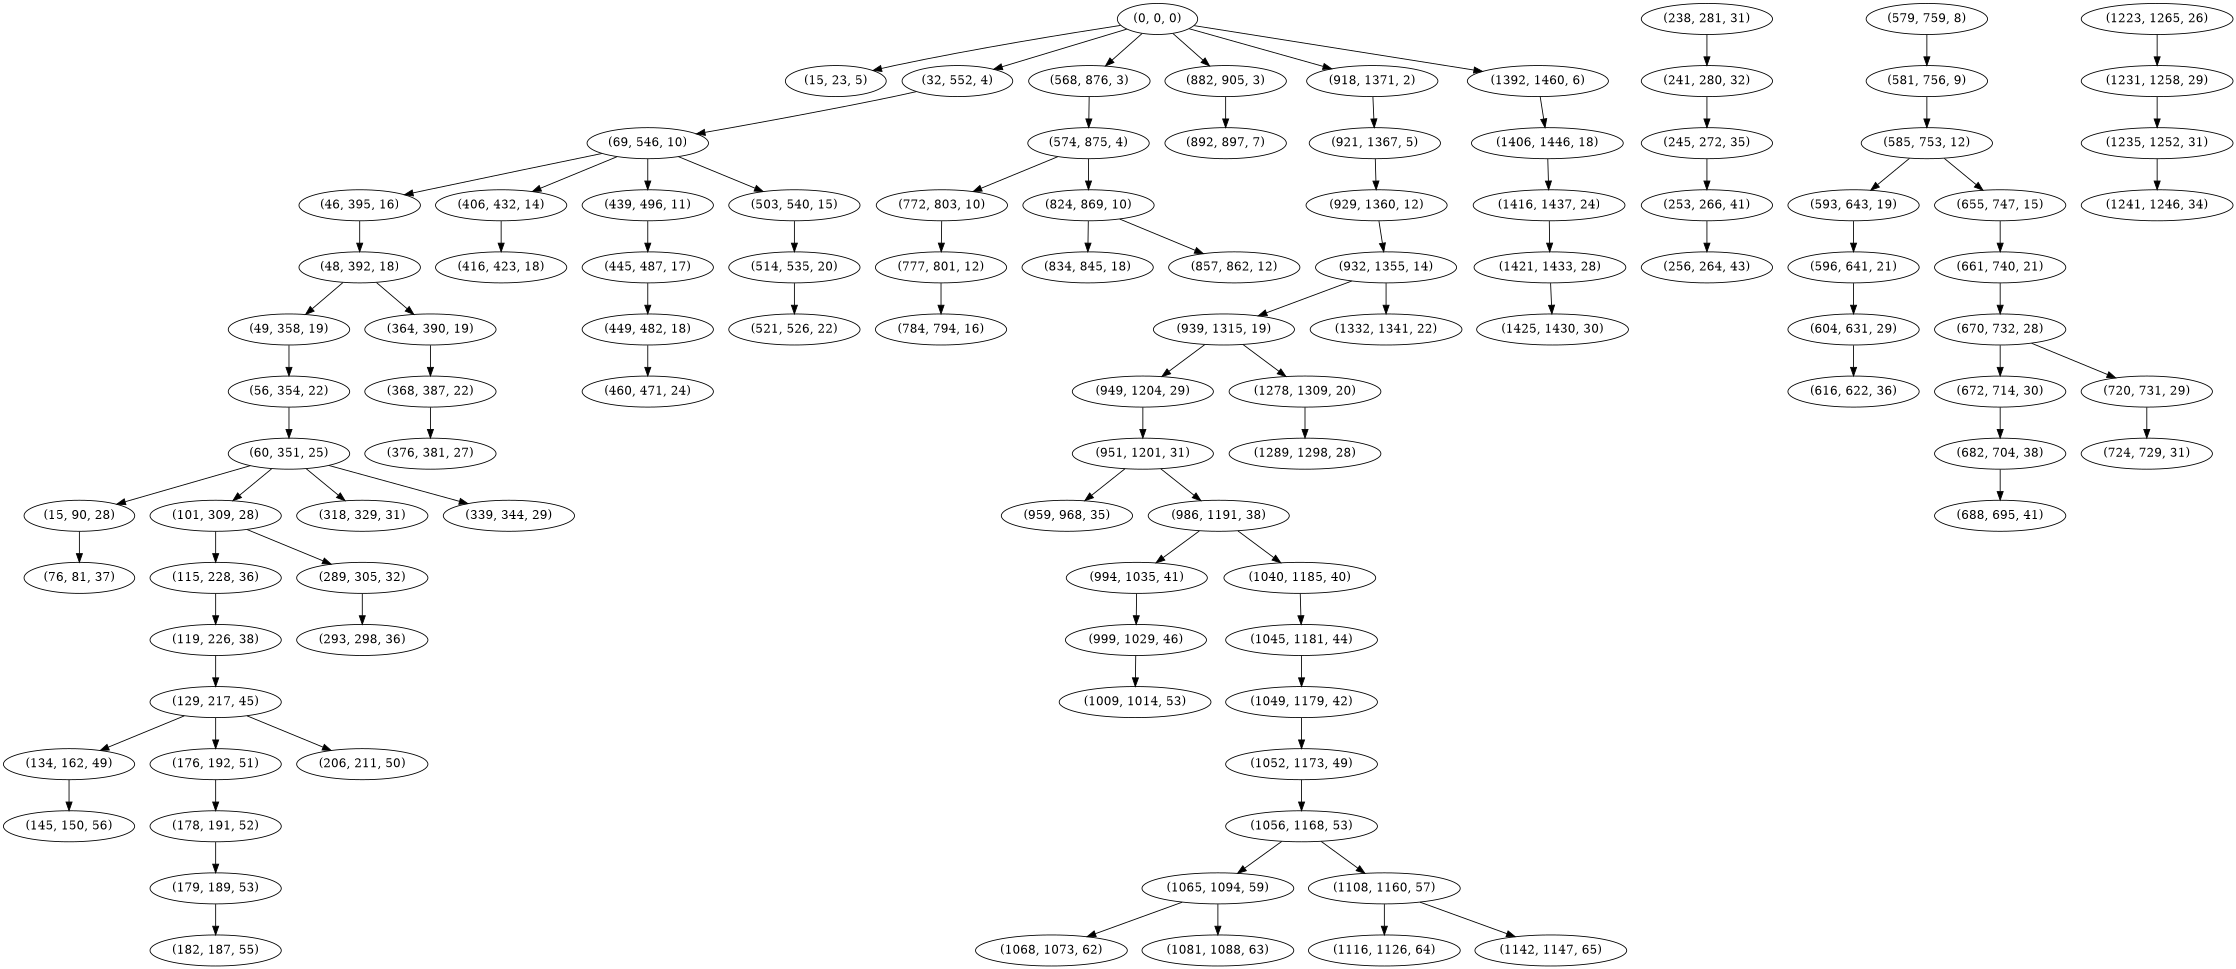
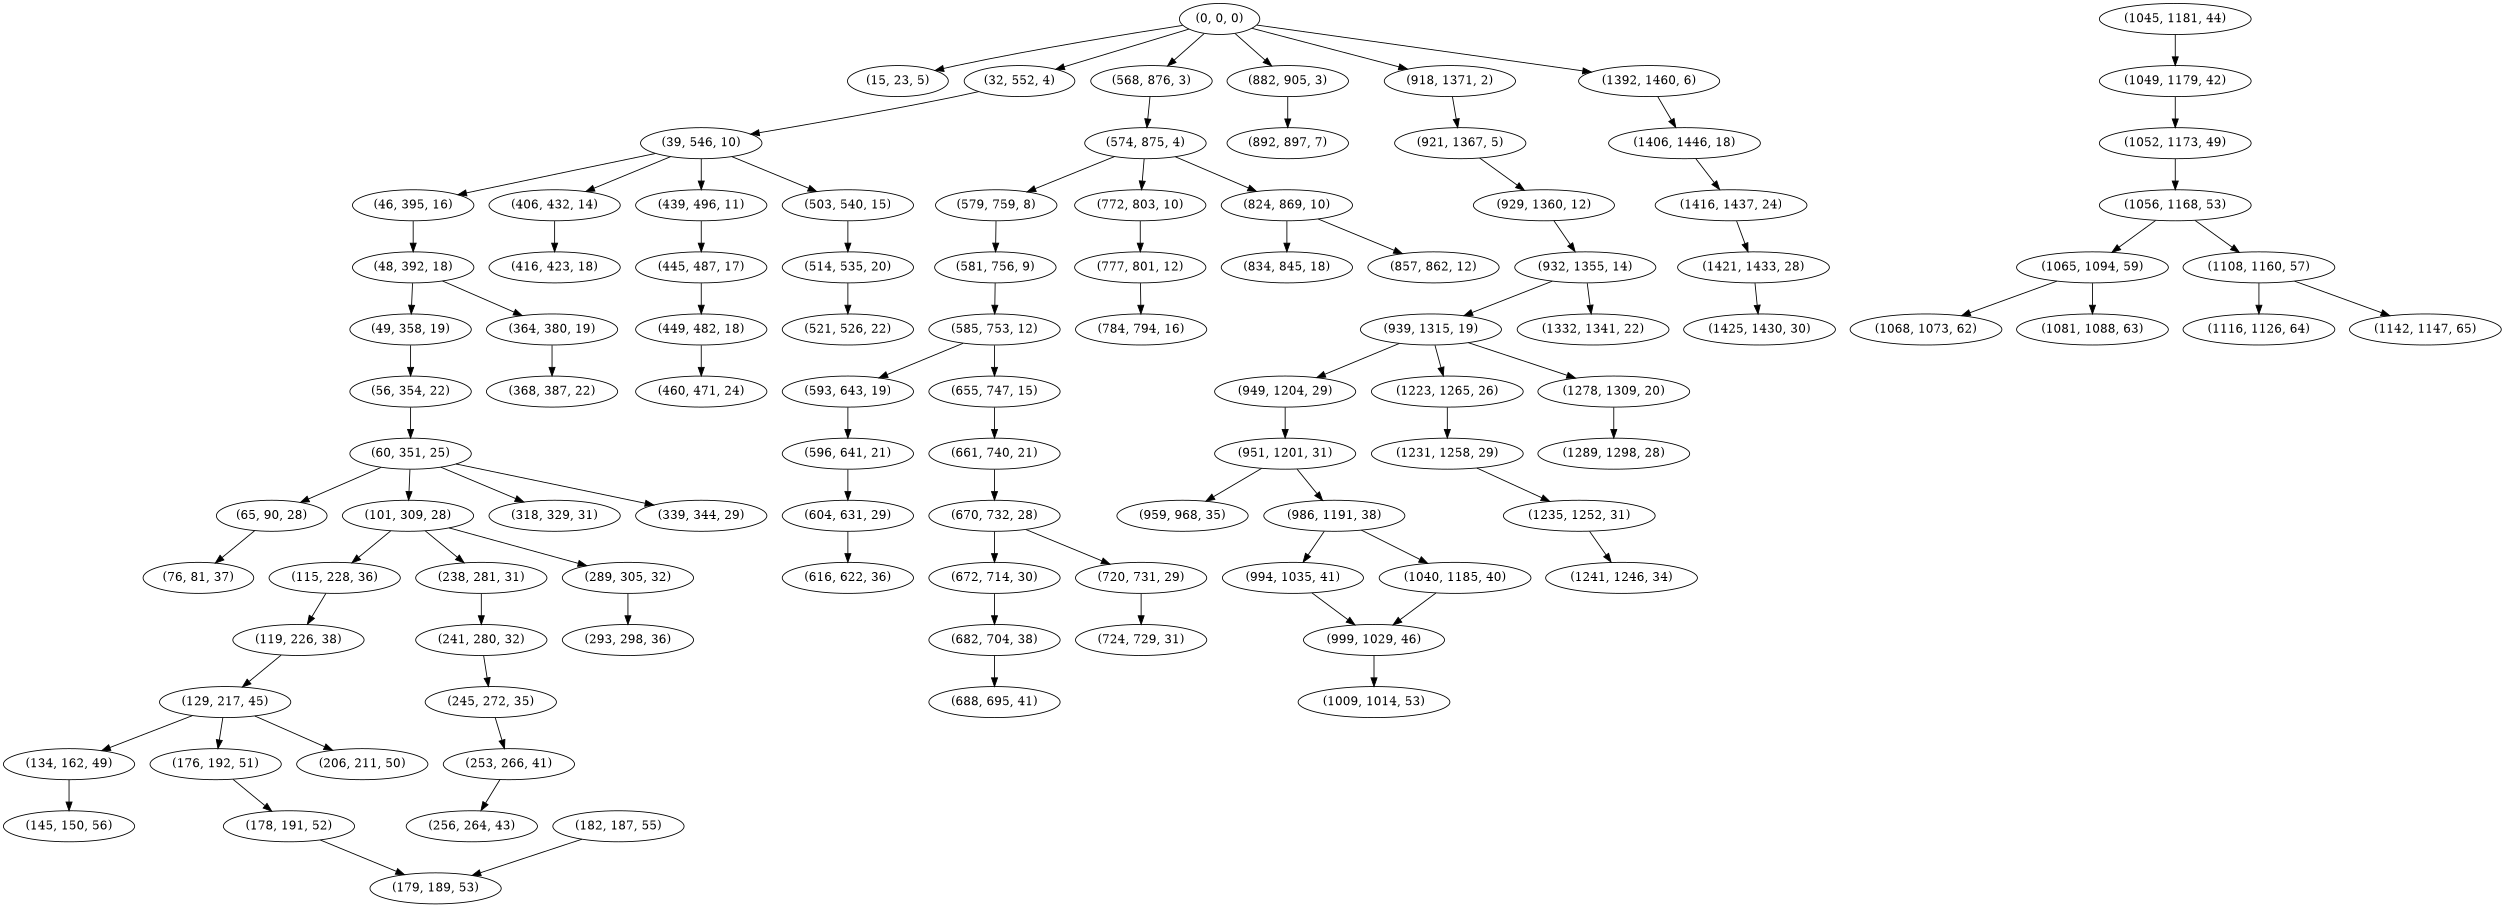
node "(69, 546, 10)": label "(69, 546, 10)" -> "(39, 546, 10)"
edge "(574, 875, 4)" -> "(579, 759, 8)": added
node "(364, 390, 19)": label "(364, 390, 19)" -> "(364, 380, 19)"
edge "(939, 1315, 19)" -> "(1223, 1265, 26)": added
node "(376, 381, 27)": removed
node "(15, 90, 28)": label "(15, 90, 28)" -> "(65, 90, 28)"
edge "(101, 309, 28)" -> "(238, 281, 31)": added
edge "(1040, 1185, 40)" -> "(1045, 1181, 44)": now "(1040, 1185, 40)" -> "(999, 1029, 46)"
edge "(179, 189, 53)" -> "(182, 187, 55)": reversed
